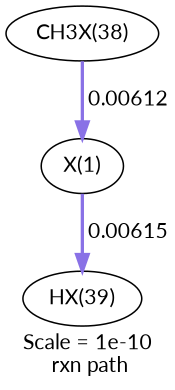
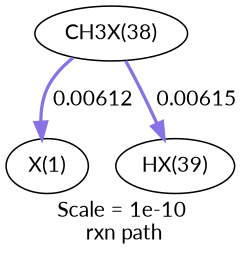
edge "X(1)" -> "HX(39)": now "CH3X(38)" -> "HX(39)"
